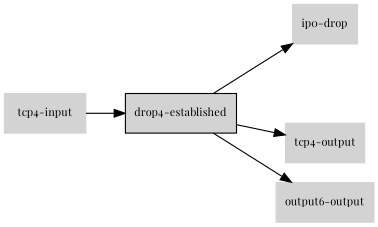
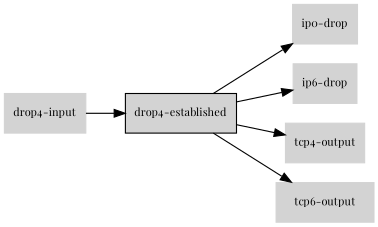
node "ip6-drop": added
node "tcp4-input": label "tcp4-input" -> "drop4-input"
node "output6-output": label "output6-output" -> "tcp6-output"
